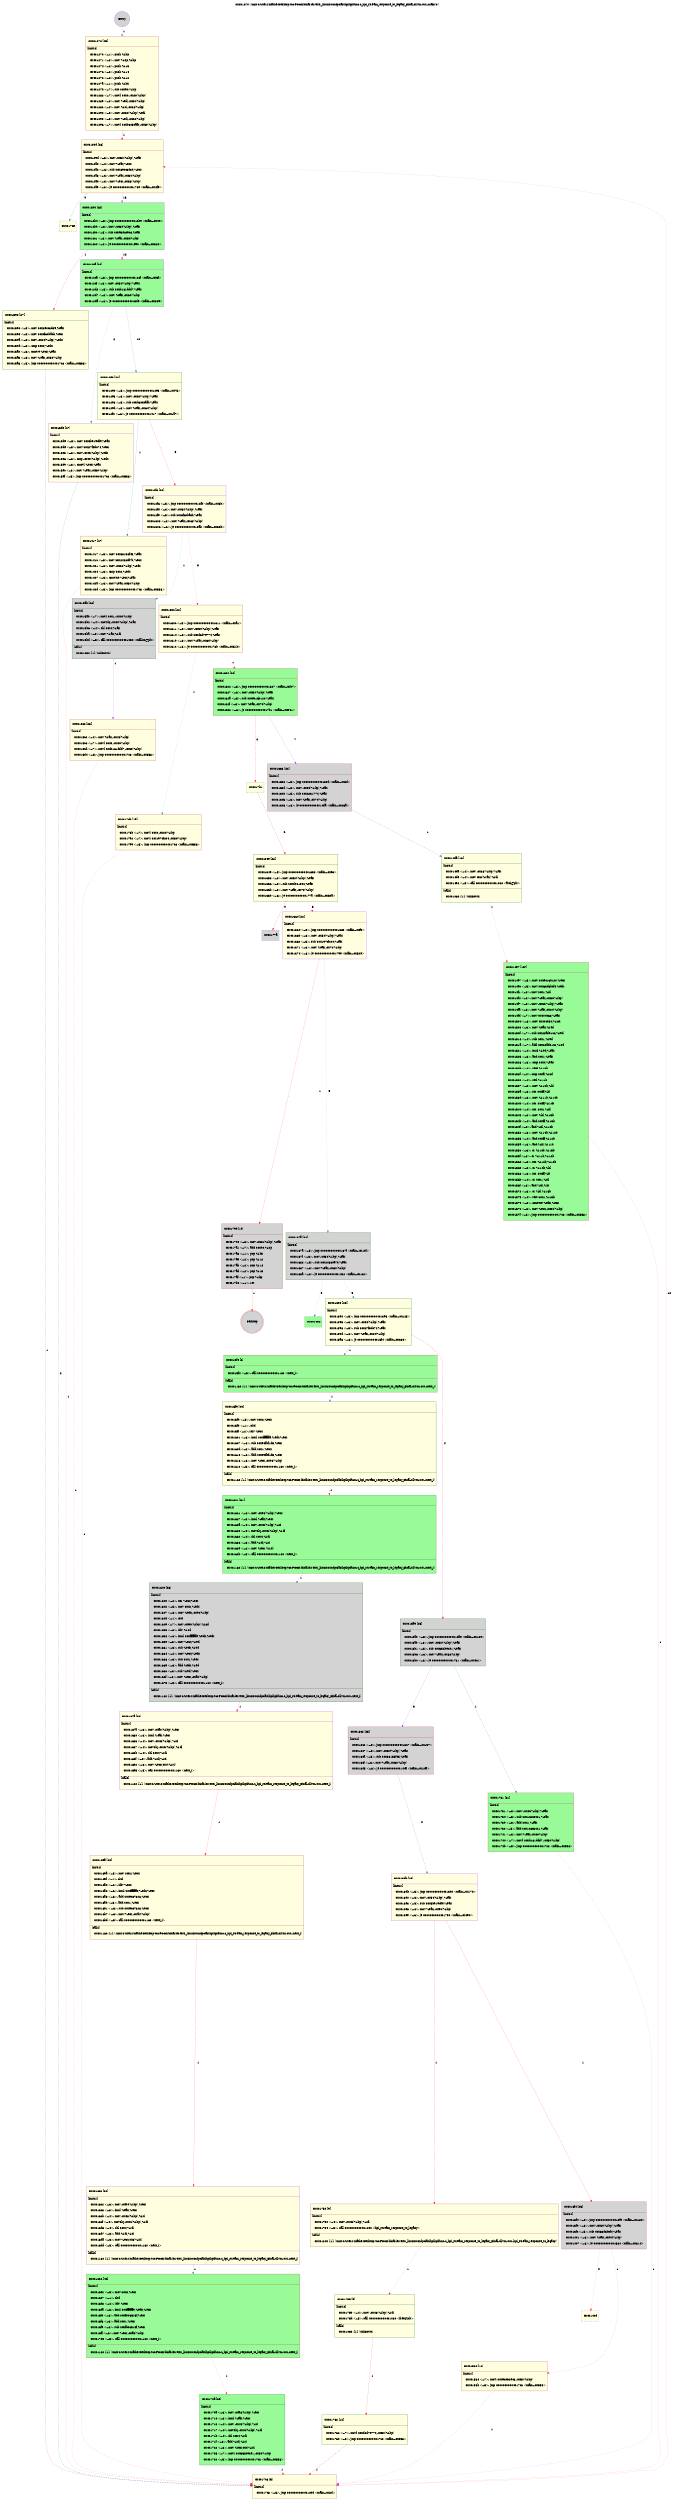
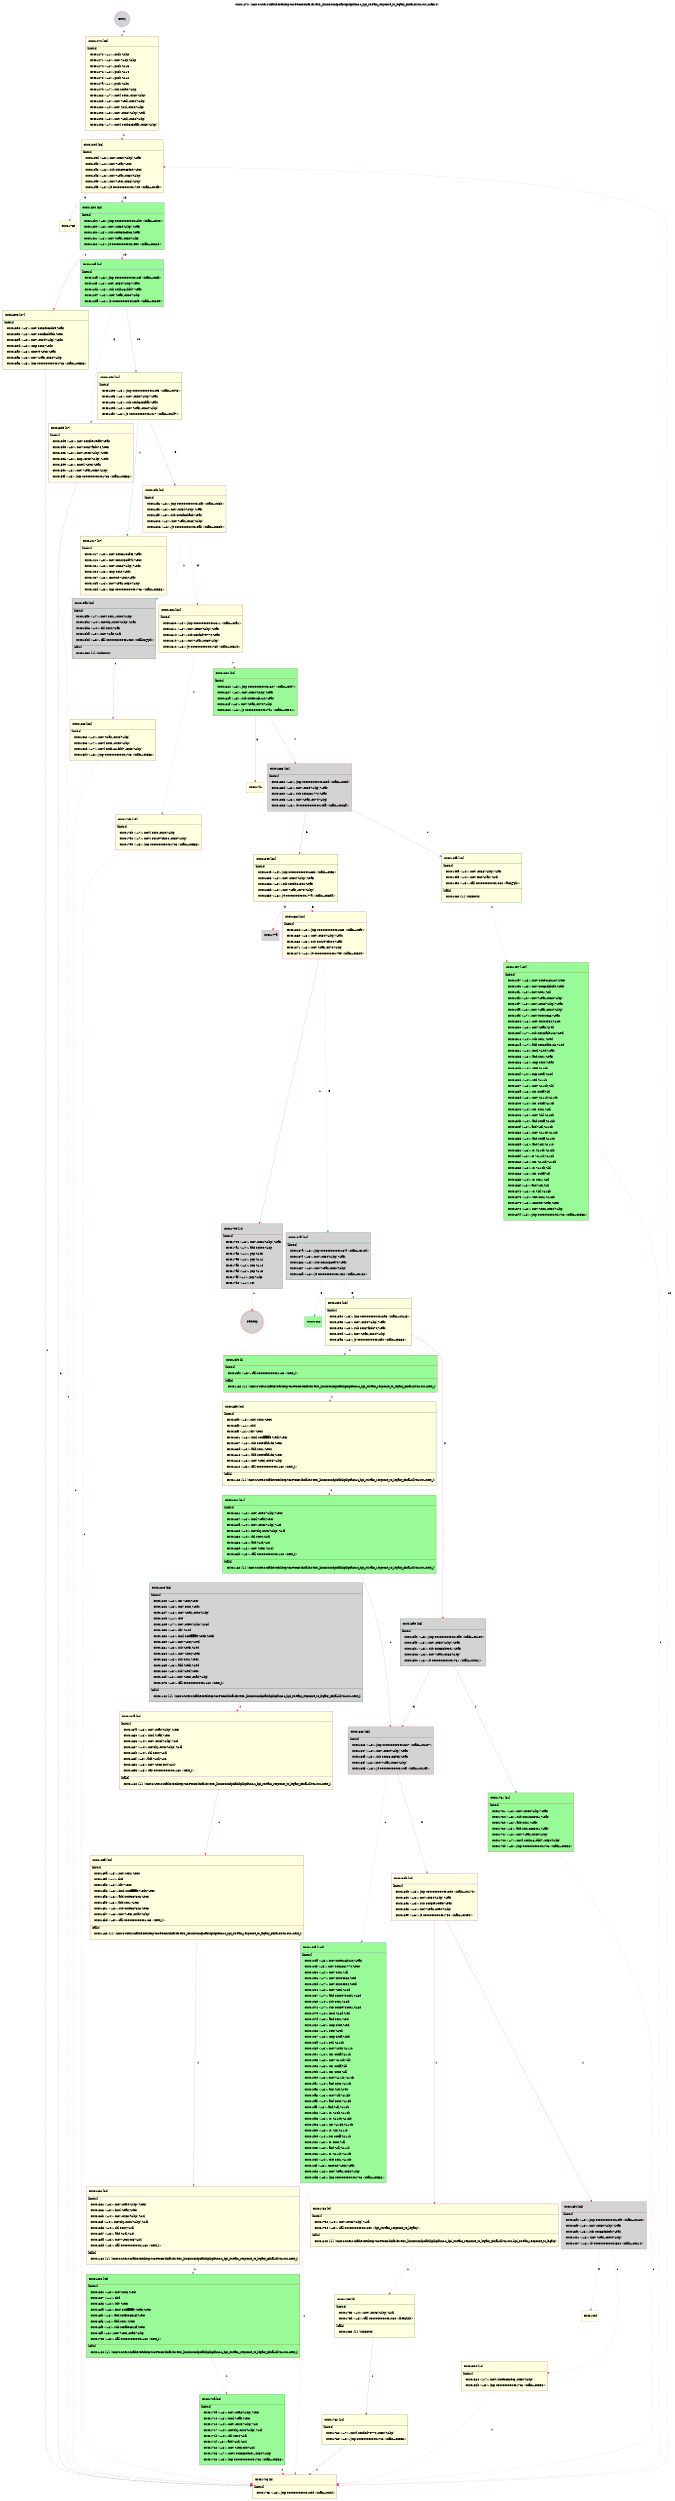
edge "0x4017b1" -> "0x40134e [22]": now "0x401338 [22]" -> "0x40134e [22]"
edge "0x401621 [31]" -> "0x401640 [58]": now "0x401621 [31]" -> "0x4013c2 [25]"
node "0x40144a [144]": added
edge "0x4013f4 [25]" -> "0x40140d": color red -> teal
